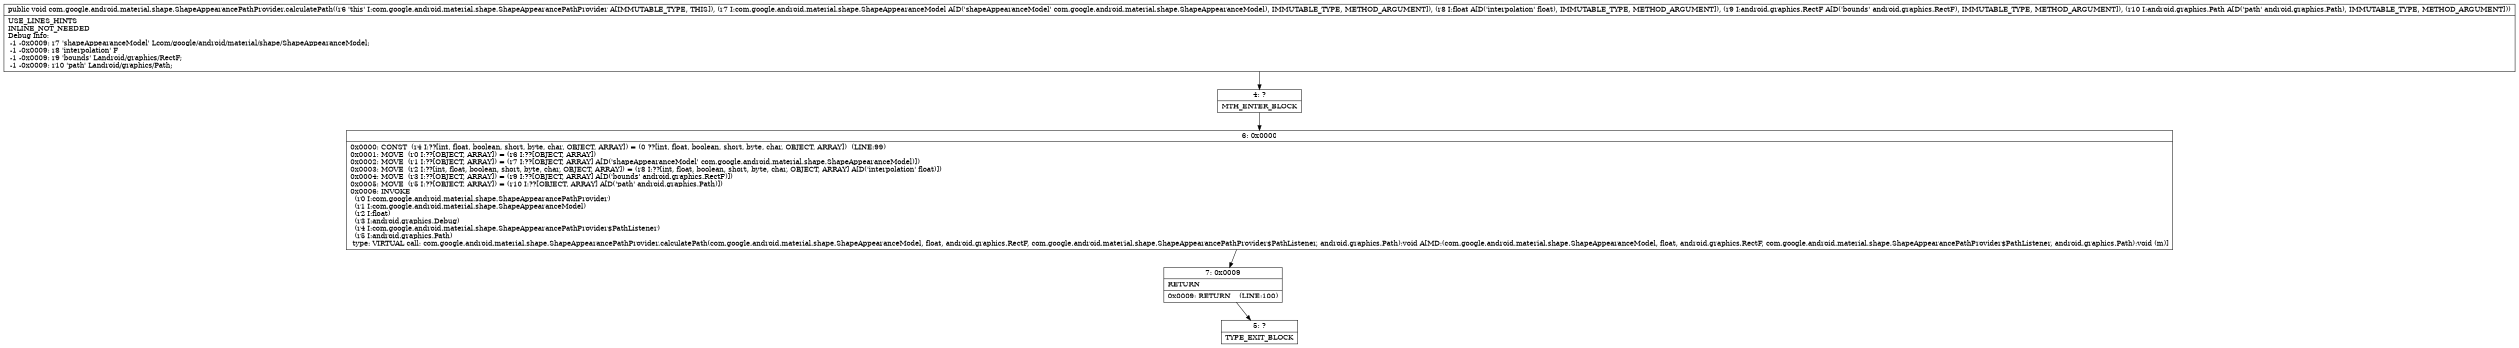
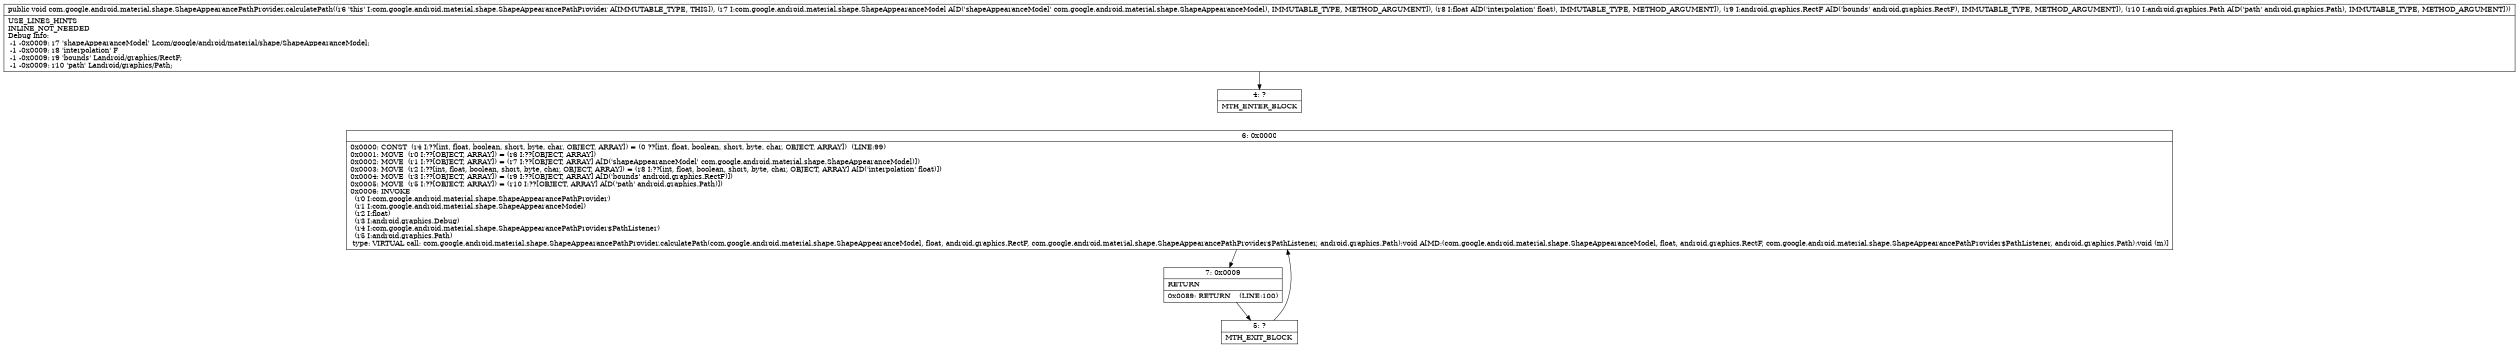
edge "4: ?" -> "6: 0x0000": now "5: ?" -> "6: 0x0000"
node "7: 0x0009": text "0x0009: RETURN    (LINE:100)" -> "0x0089: RETURN    (LINE:100)"
node "5: ?": text "TYPE_EXIT_BLOCK" -> "MTH_EXIT_BLOCK"
